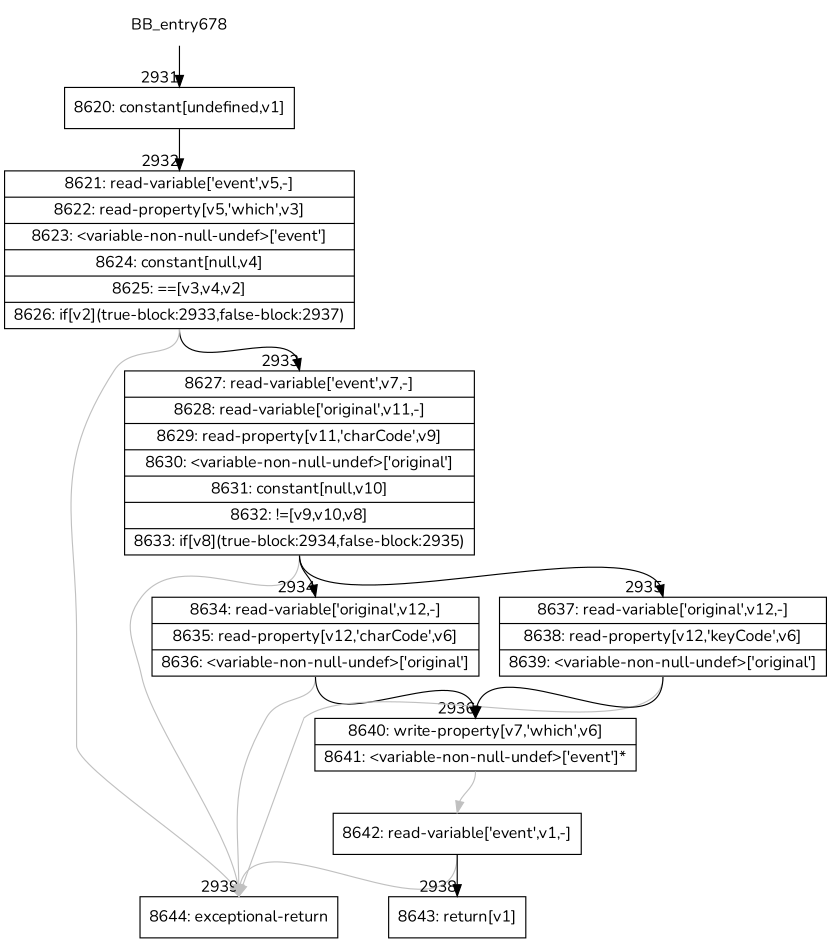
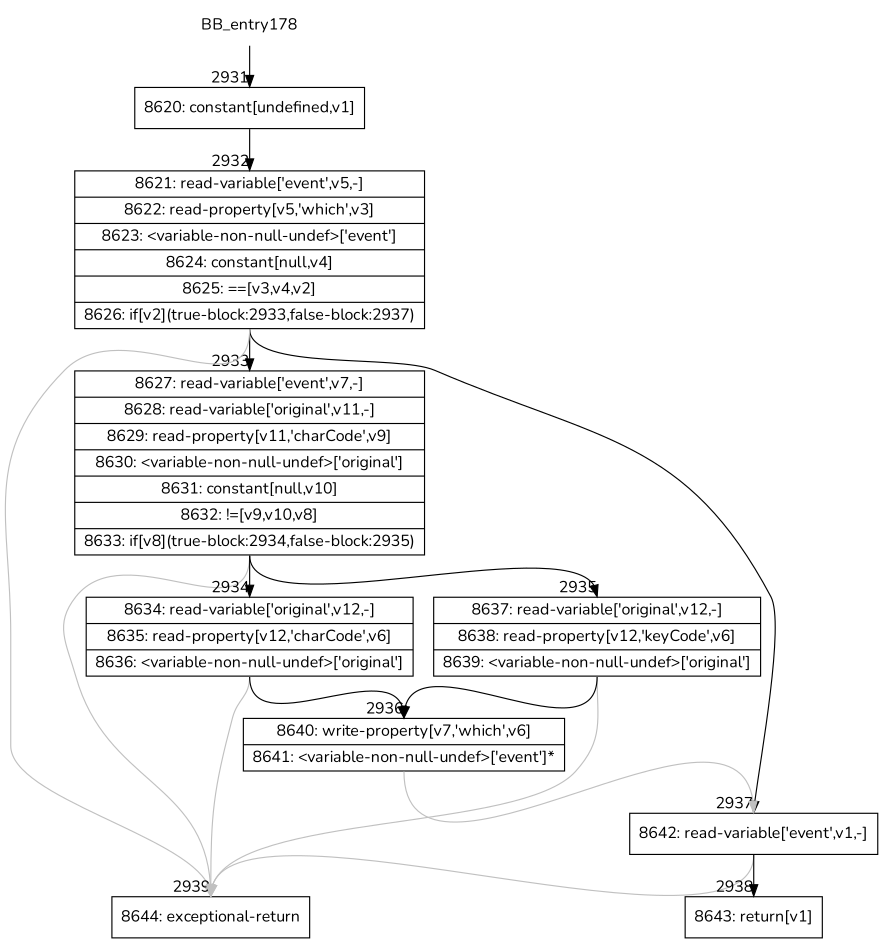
node "BB_entry678": label "BB_entry678" -> "BB_entry178"
edge "8621: read-variable['event',v5,-]" -> "8642: read-variable['event',v1,-]": added
